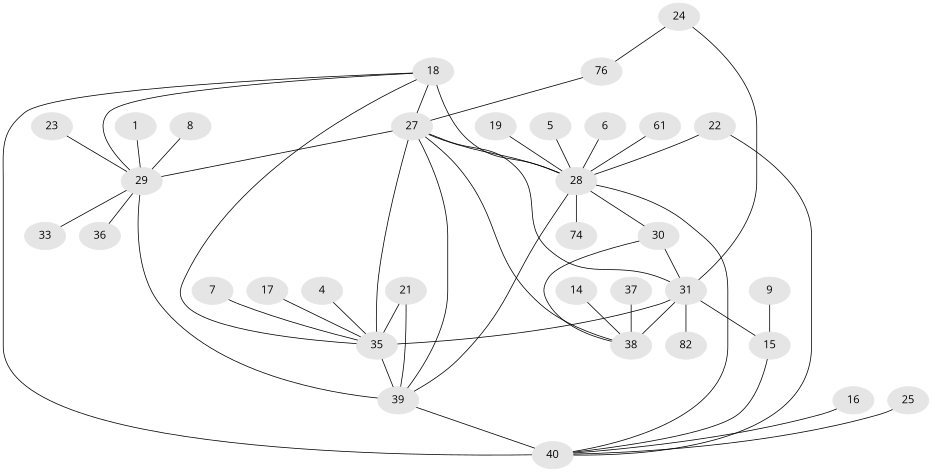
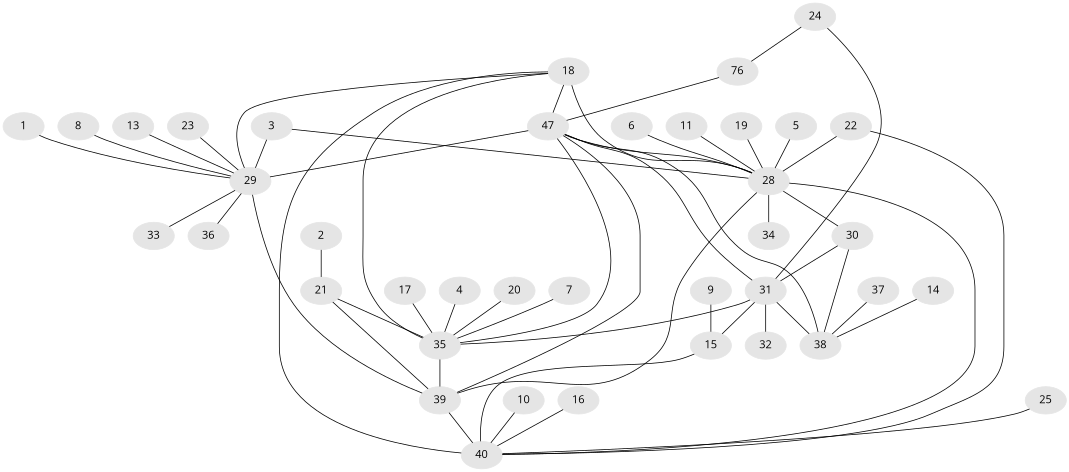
node "13": added
node "3": added
node "27": label "27" -> "47"
node "61": label "61" -> "11"
node "2": added
node "74": label "74" -> "34"
node "20": added
node "82": label "82" -> "32"
node "10": added
